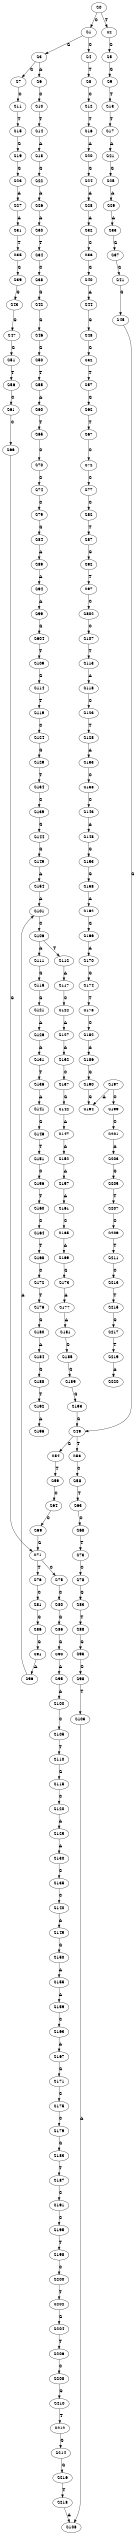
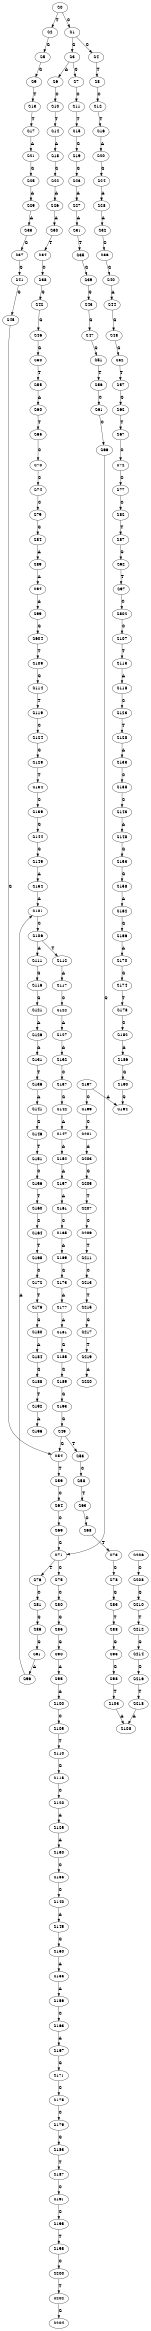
edge "S45" -> "S49": now "S45" -> "S54"
edge "S204" -> "S206": removed, label "T"
